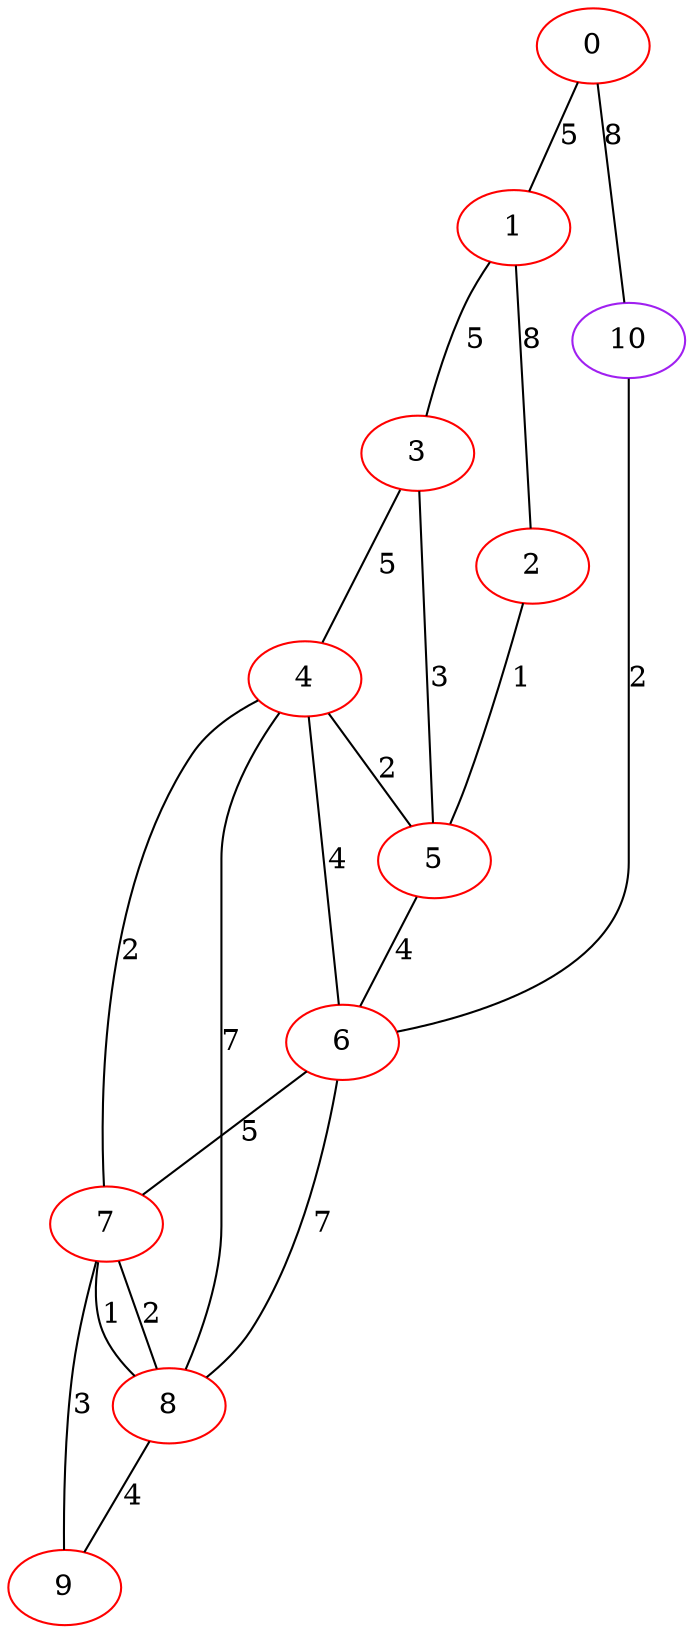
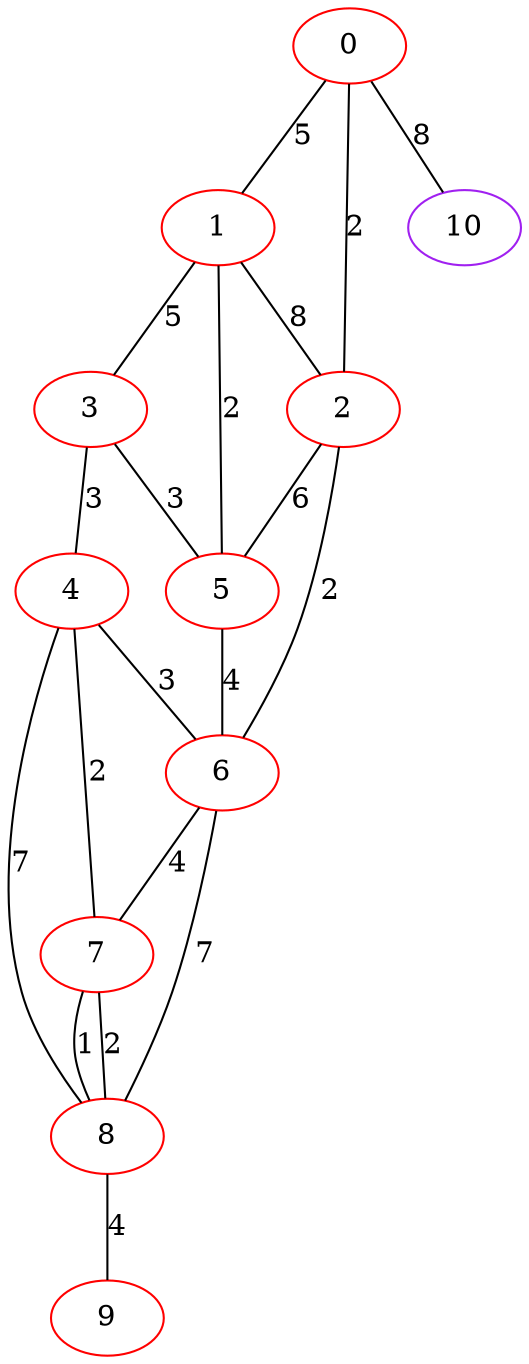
edge "0" -- "2": added, label "2"
edge "3" -- "4": label "5" -> "3"
edge "2" -- "5": label "1" -> "6"
edge "4" -- "5": now "1" -- "5"
edge "10" -- "6": now "2" -- "6"
edge "4" -- "6": label "4" -> "3"
edge "6" -- "7": label "5" -> "4"
edge "7" -- "9": removed, label "3"
